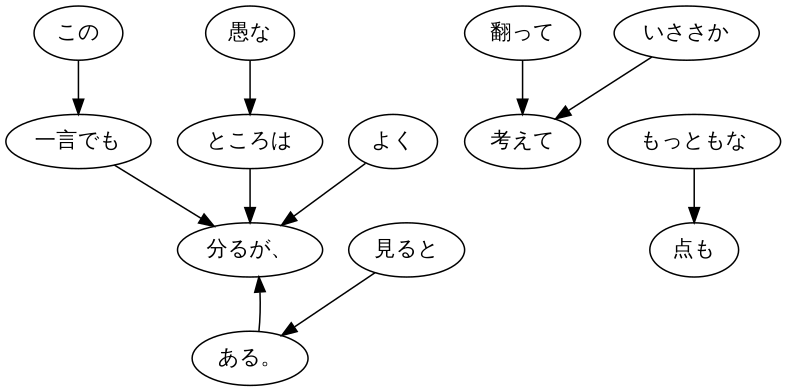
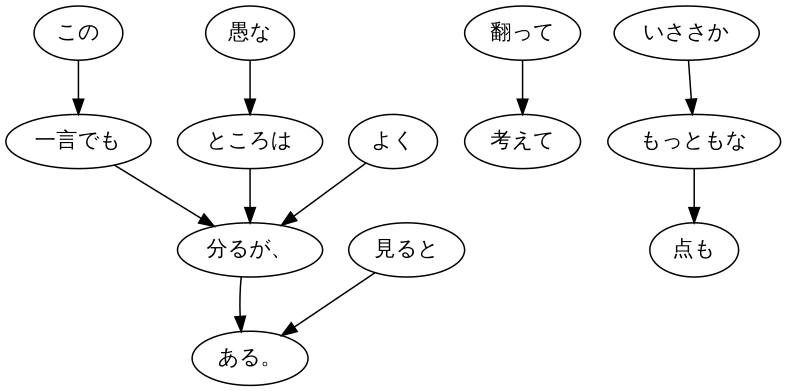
edge "いささか" -> "考えて": now "いささか" -> "もっともな"
edge "ある。" -> "分るが、": reversed
